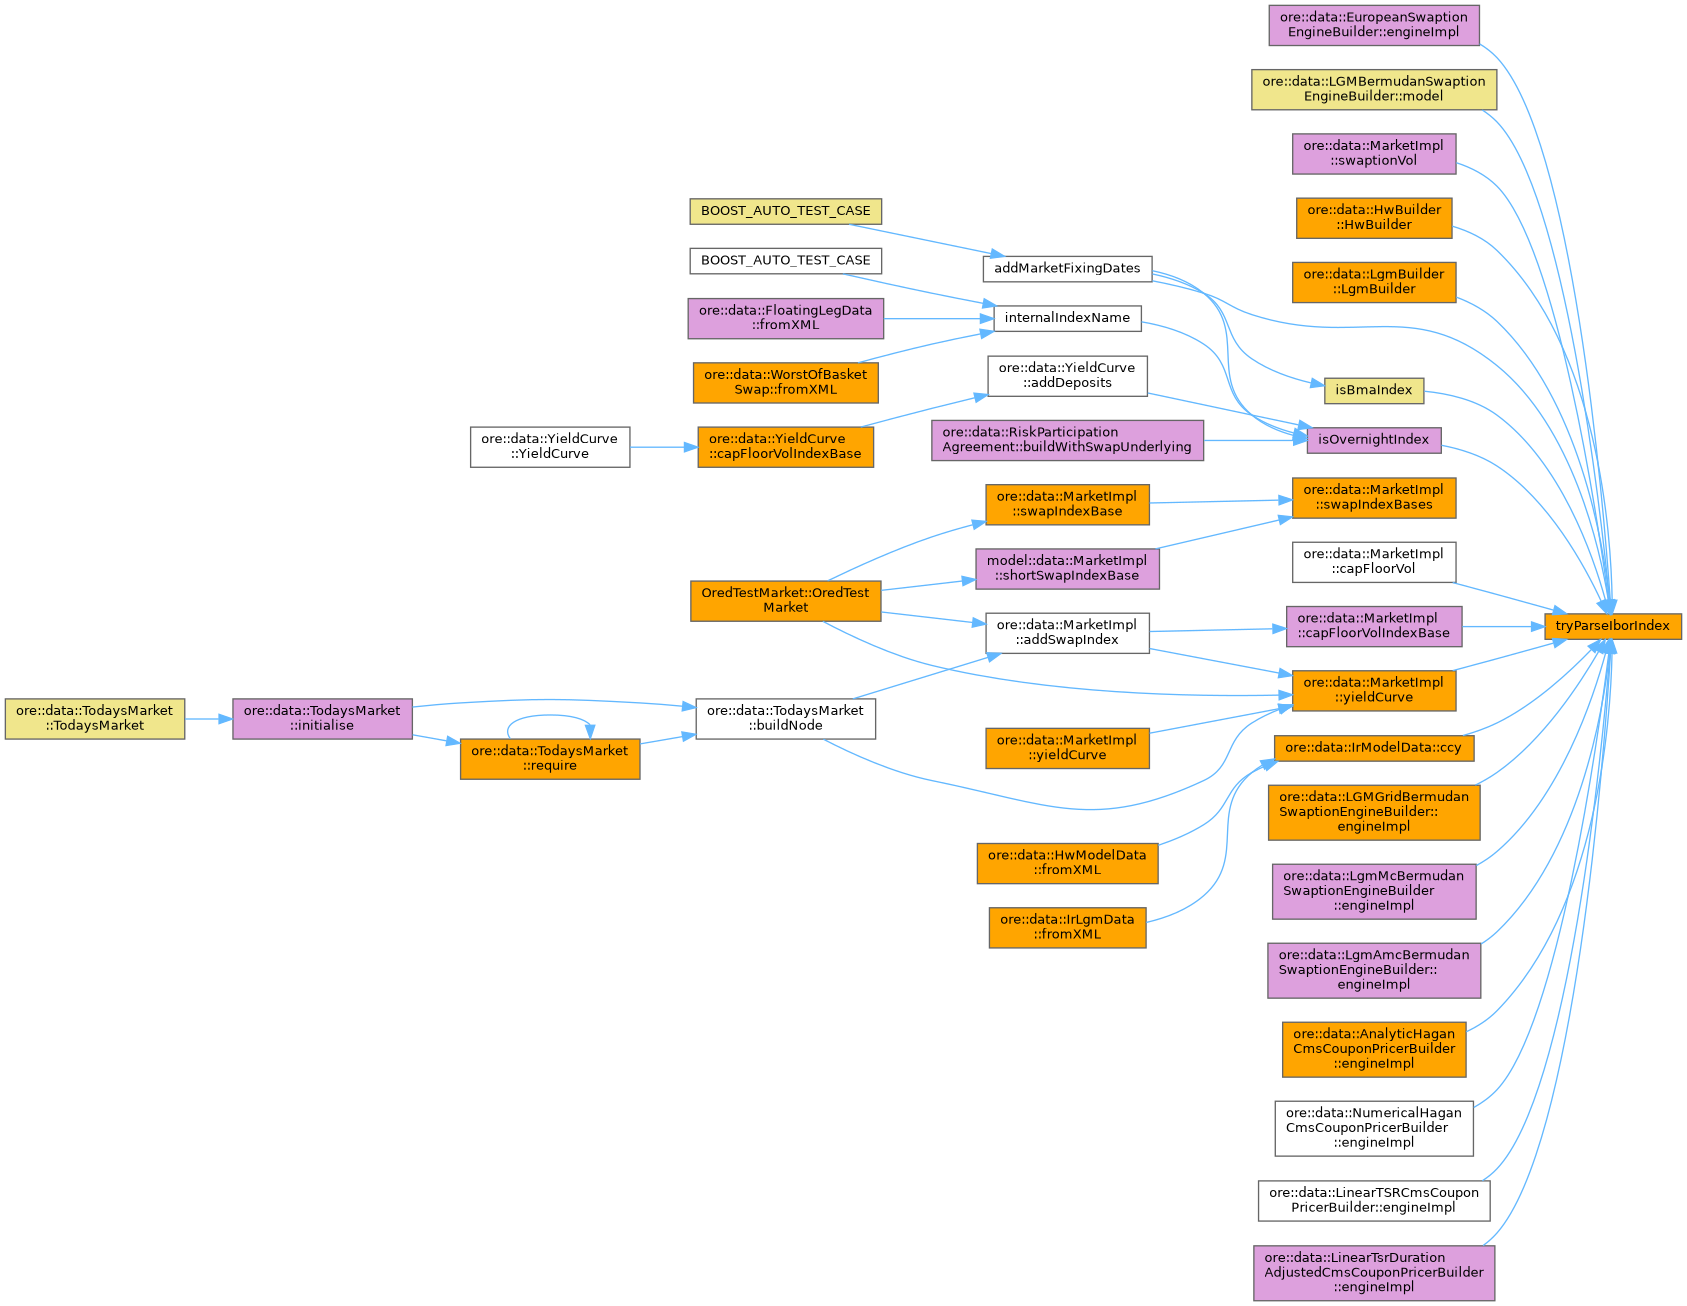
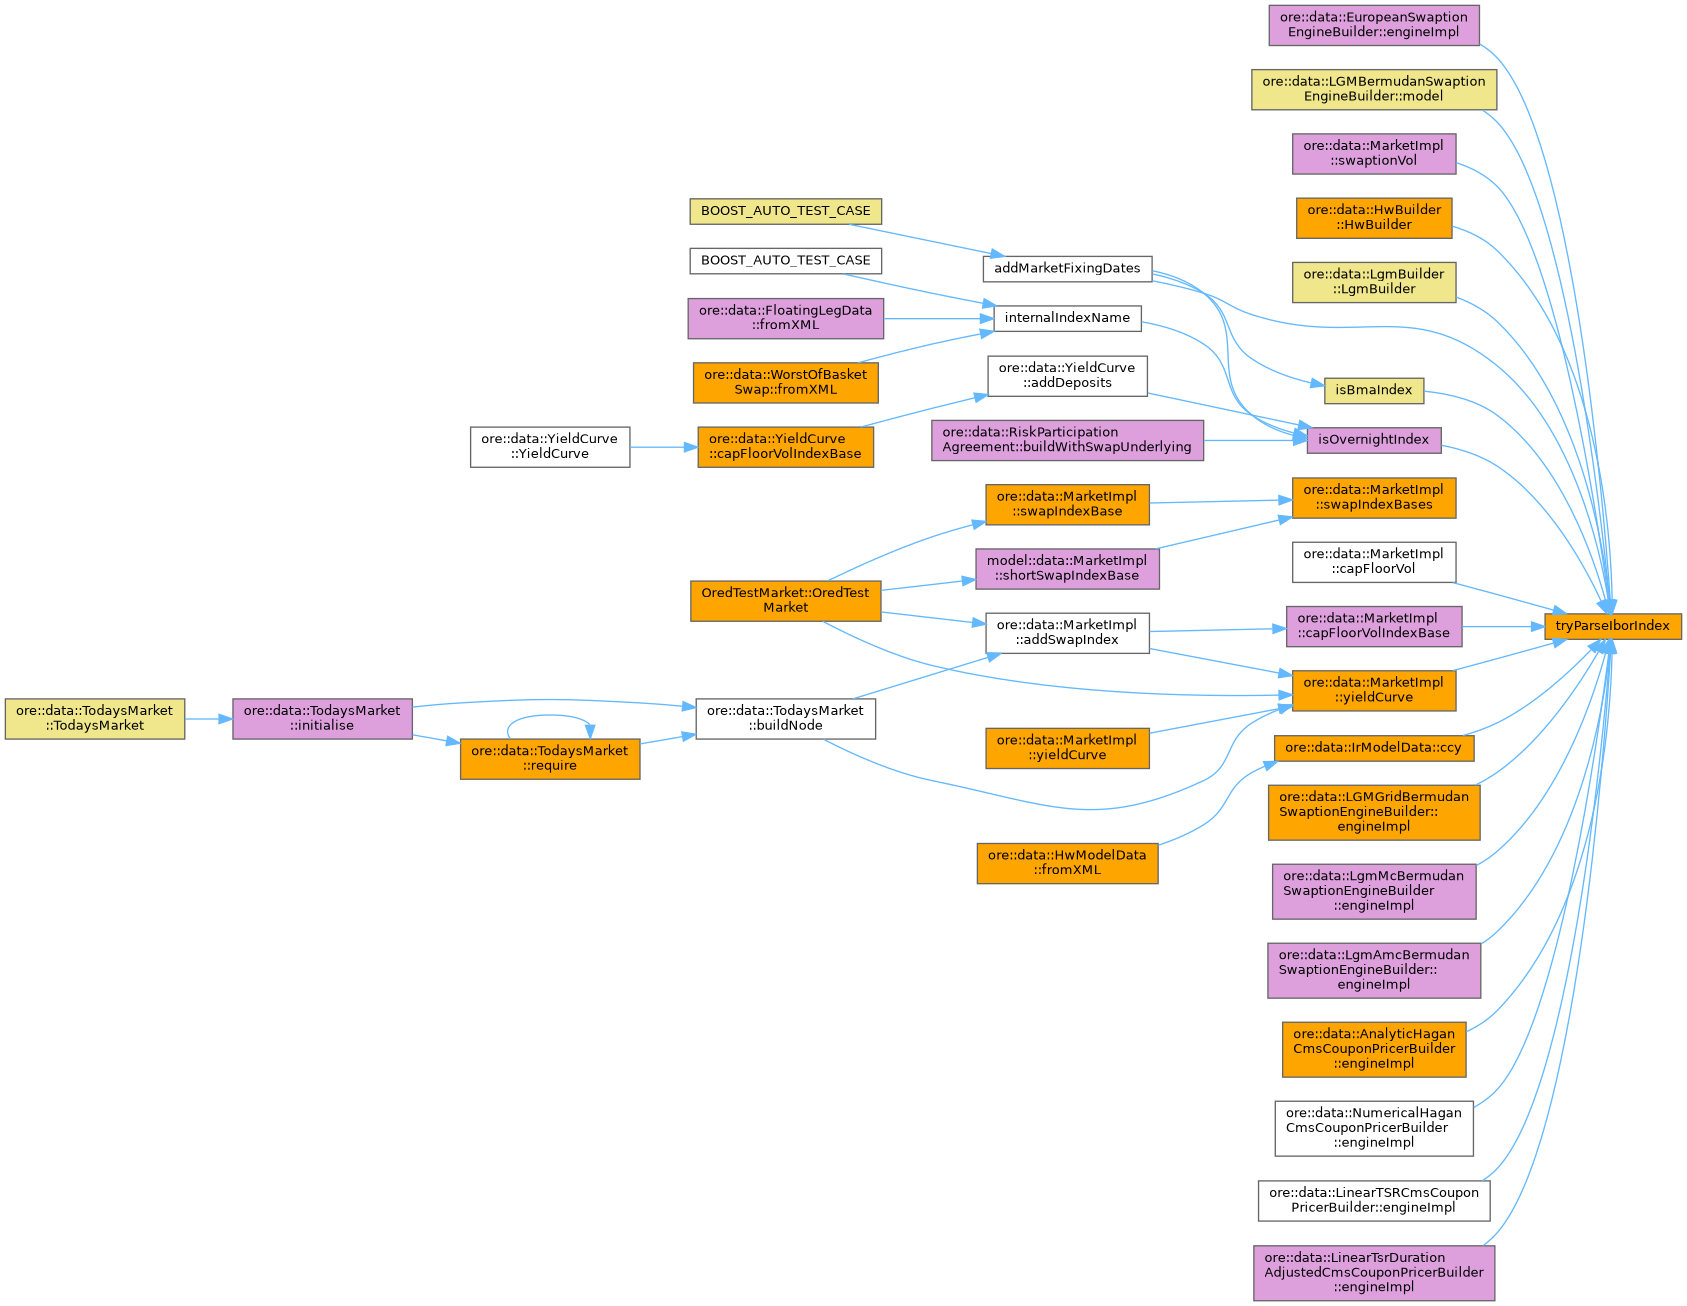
node "ore::data::LgmBuilder ::LgmBuilder": fillcolor orange -> khaki
node "ore::data::IrLgmData ::fromXML": removed
